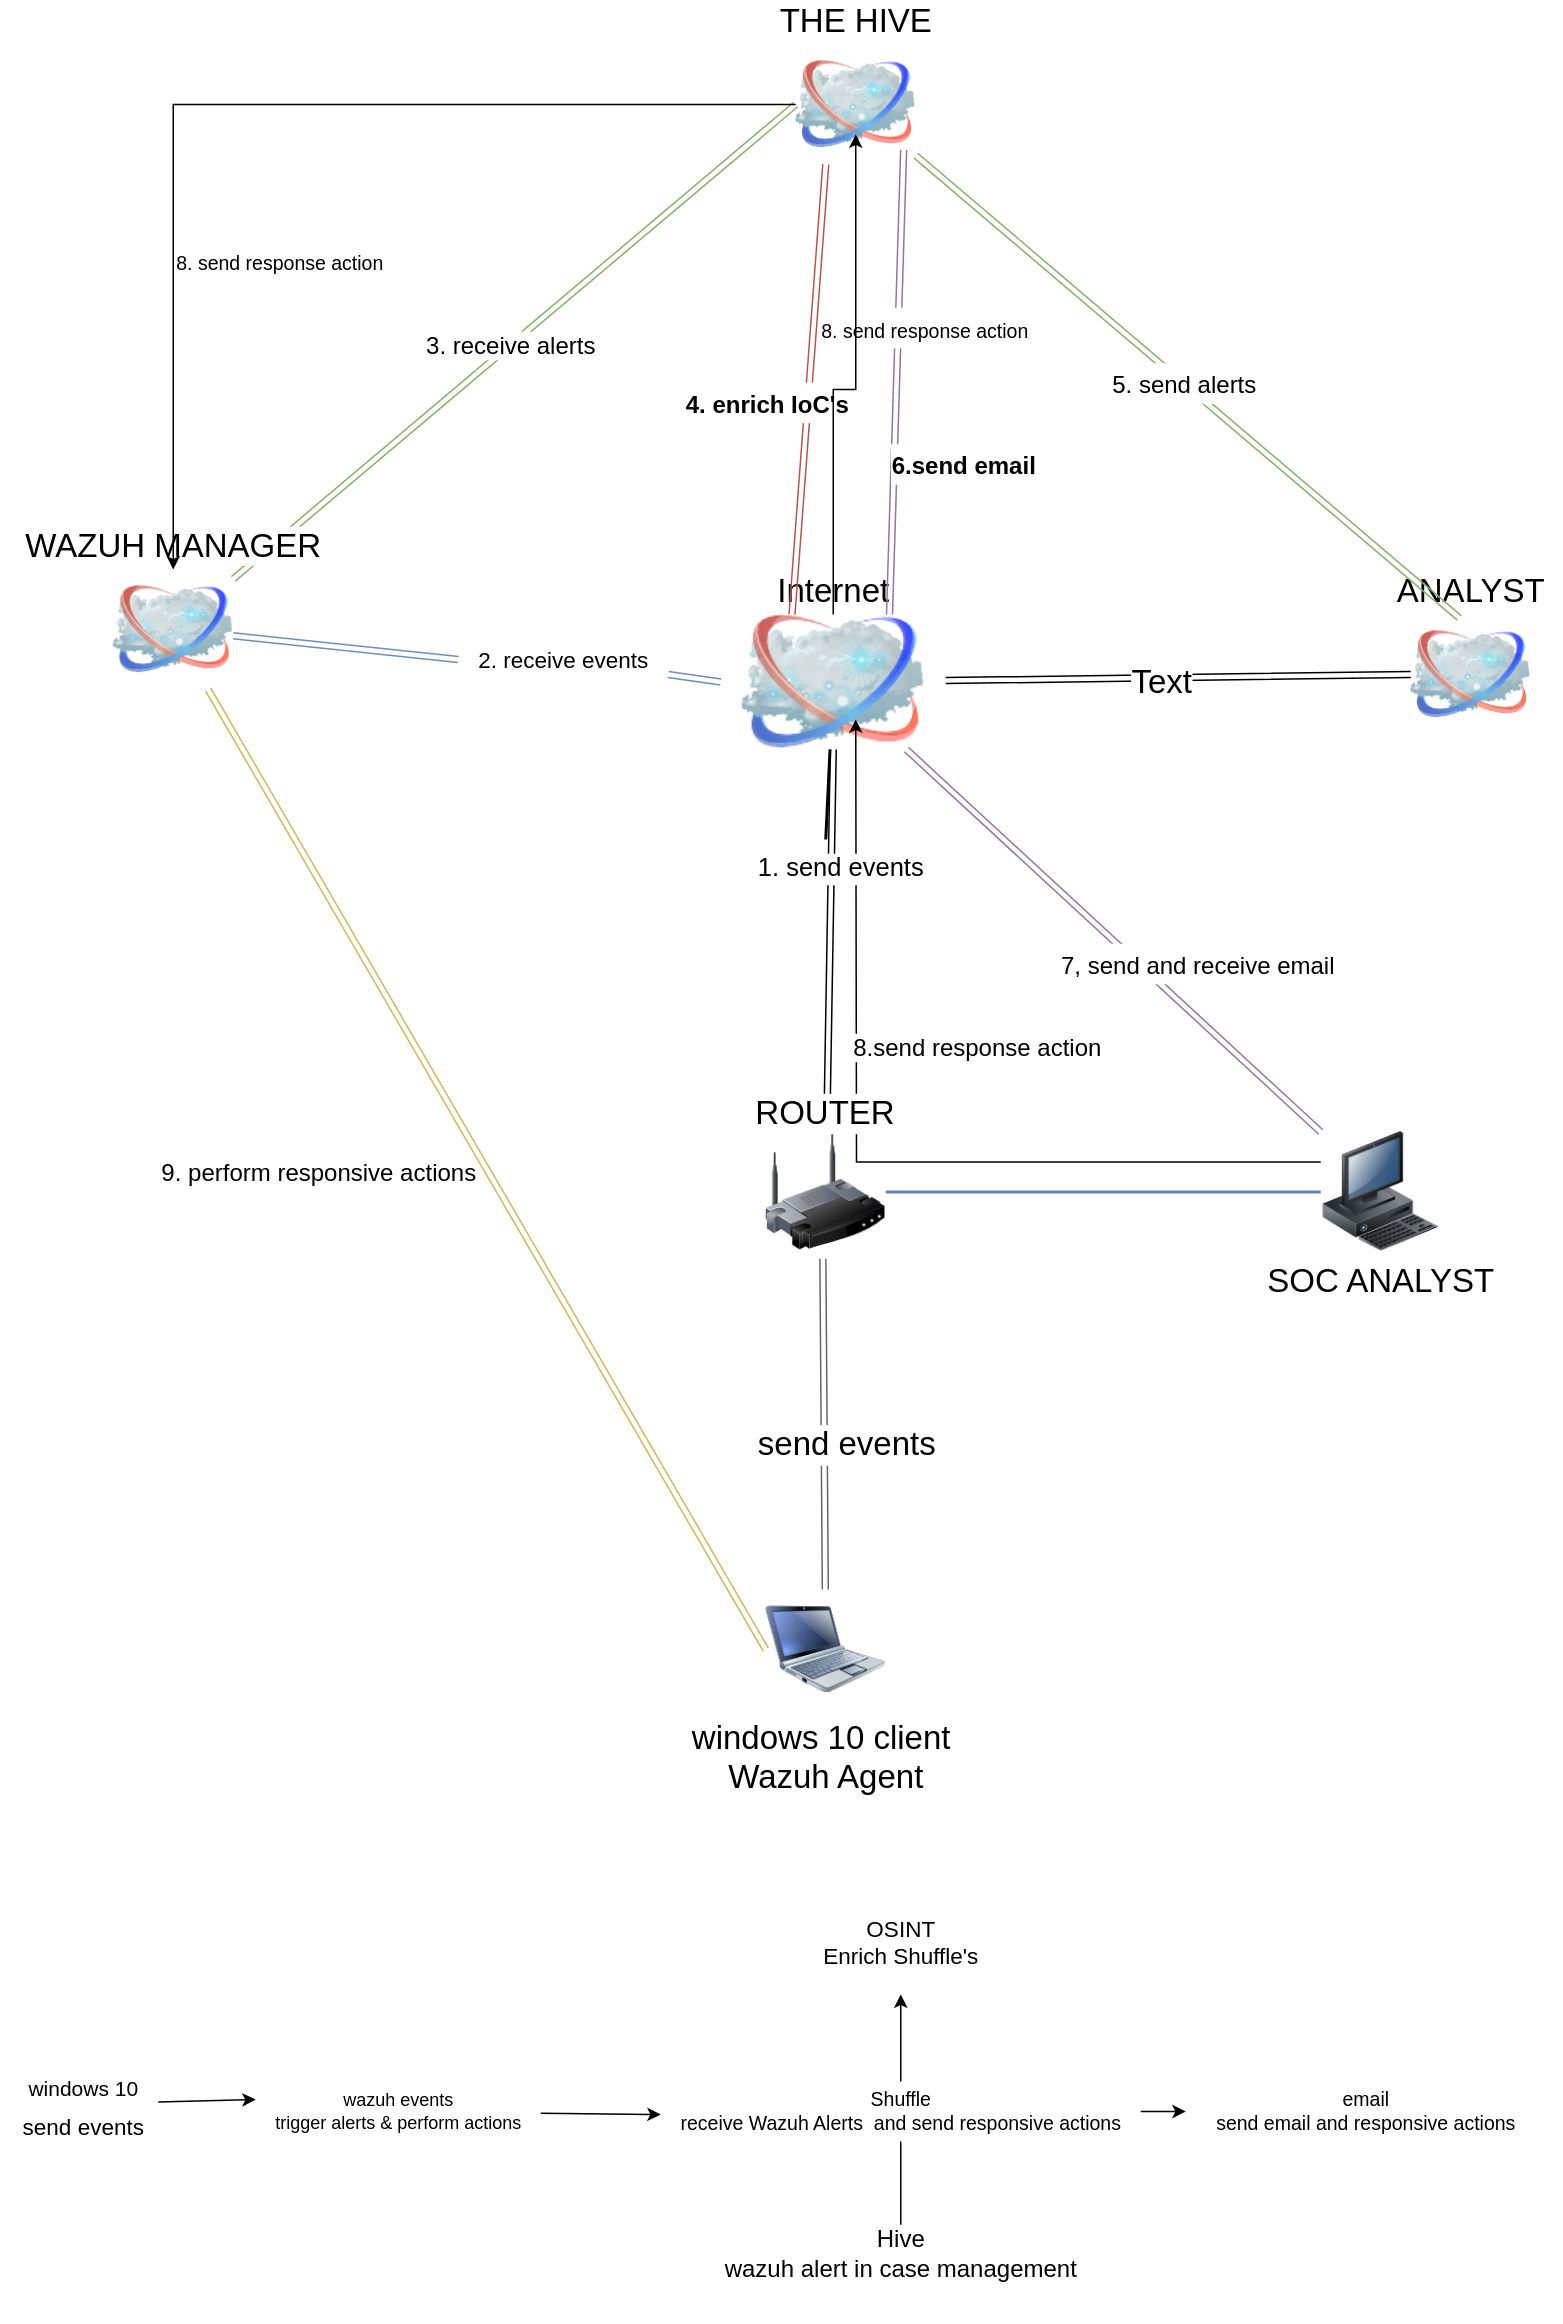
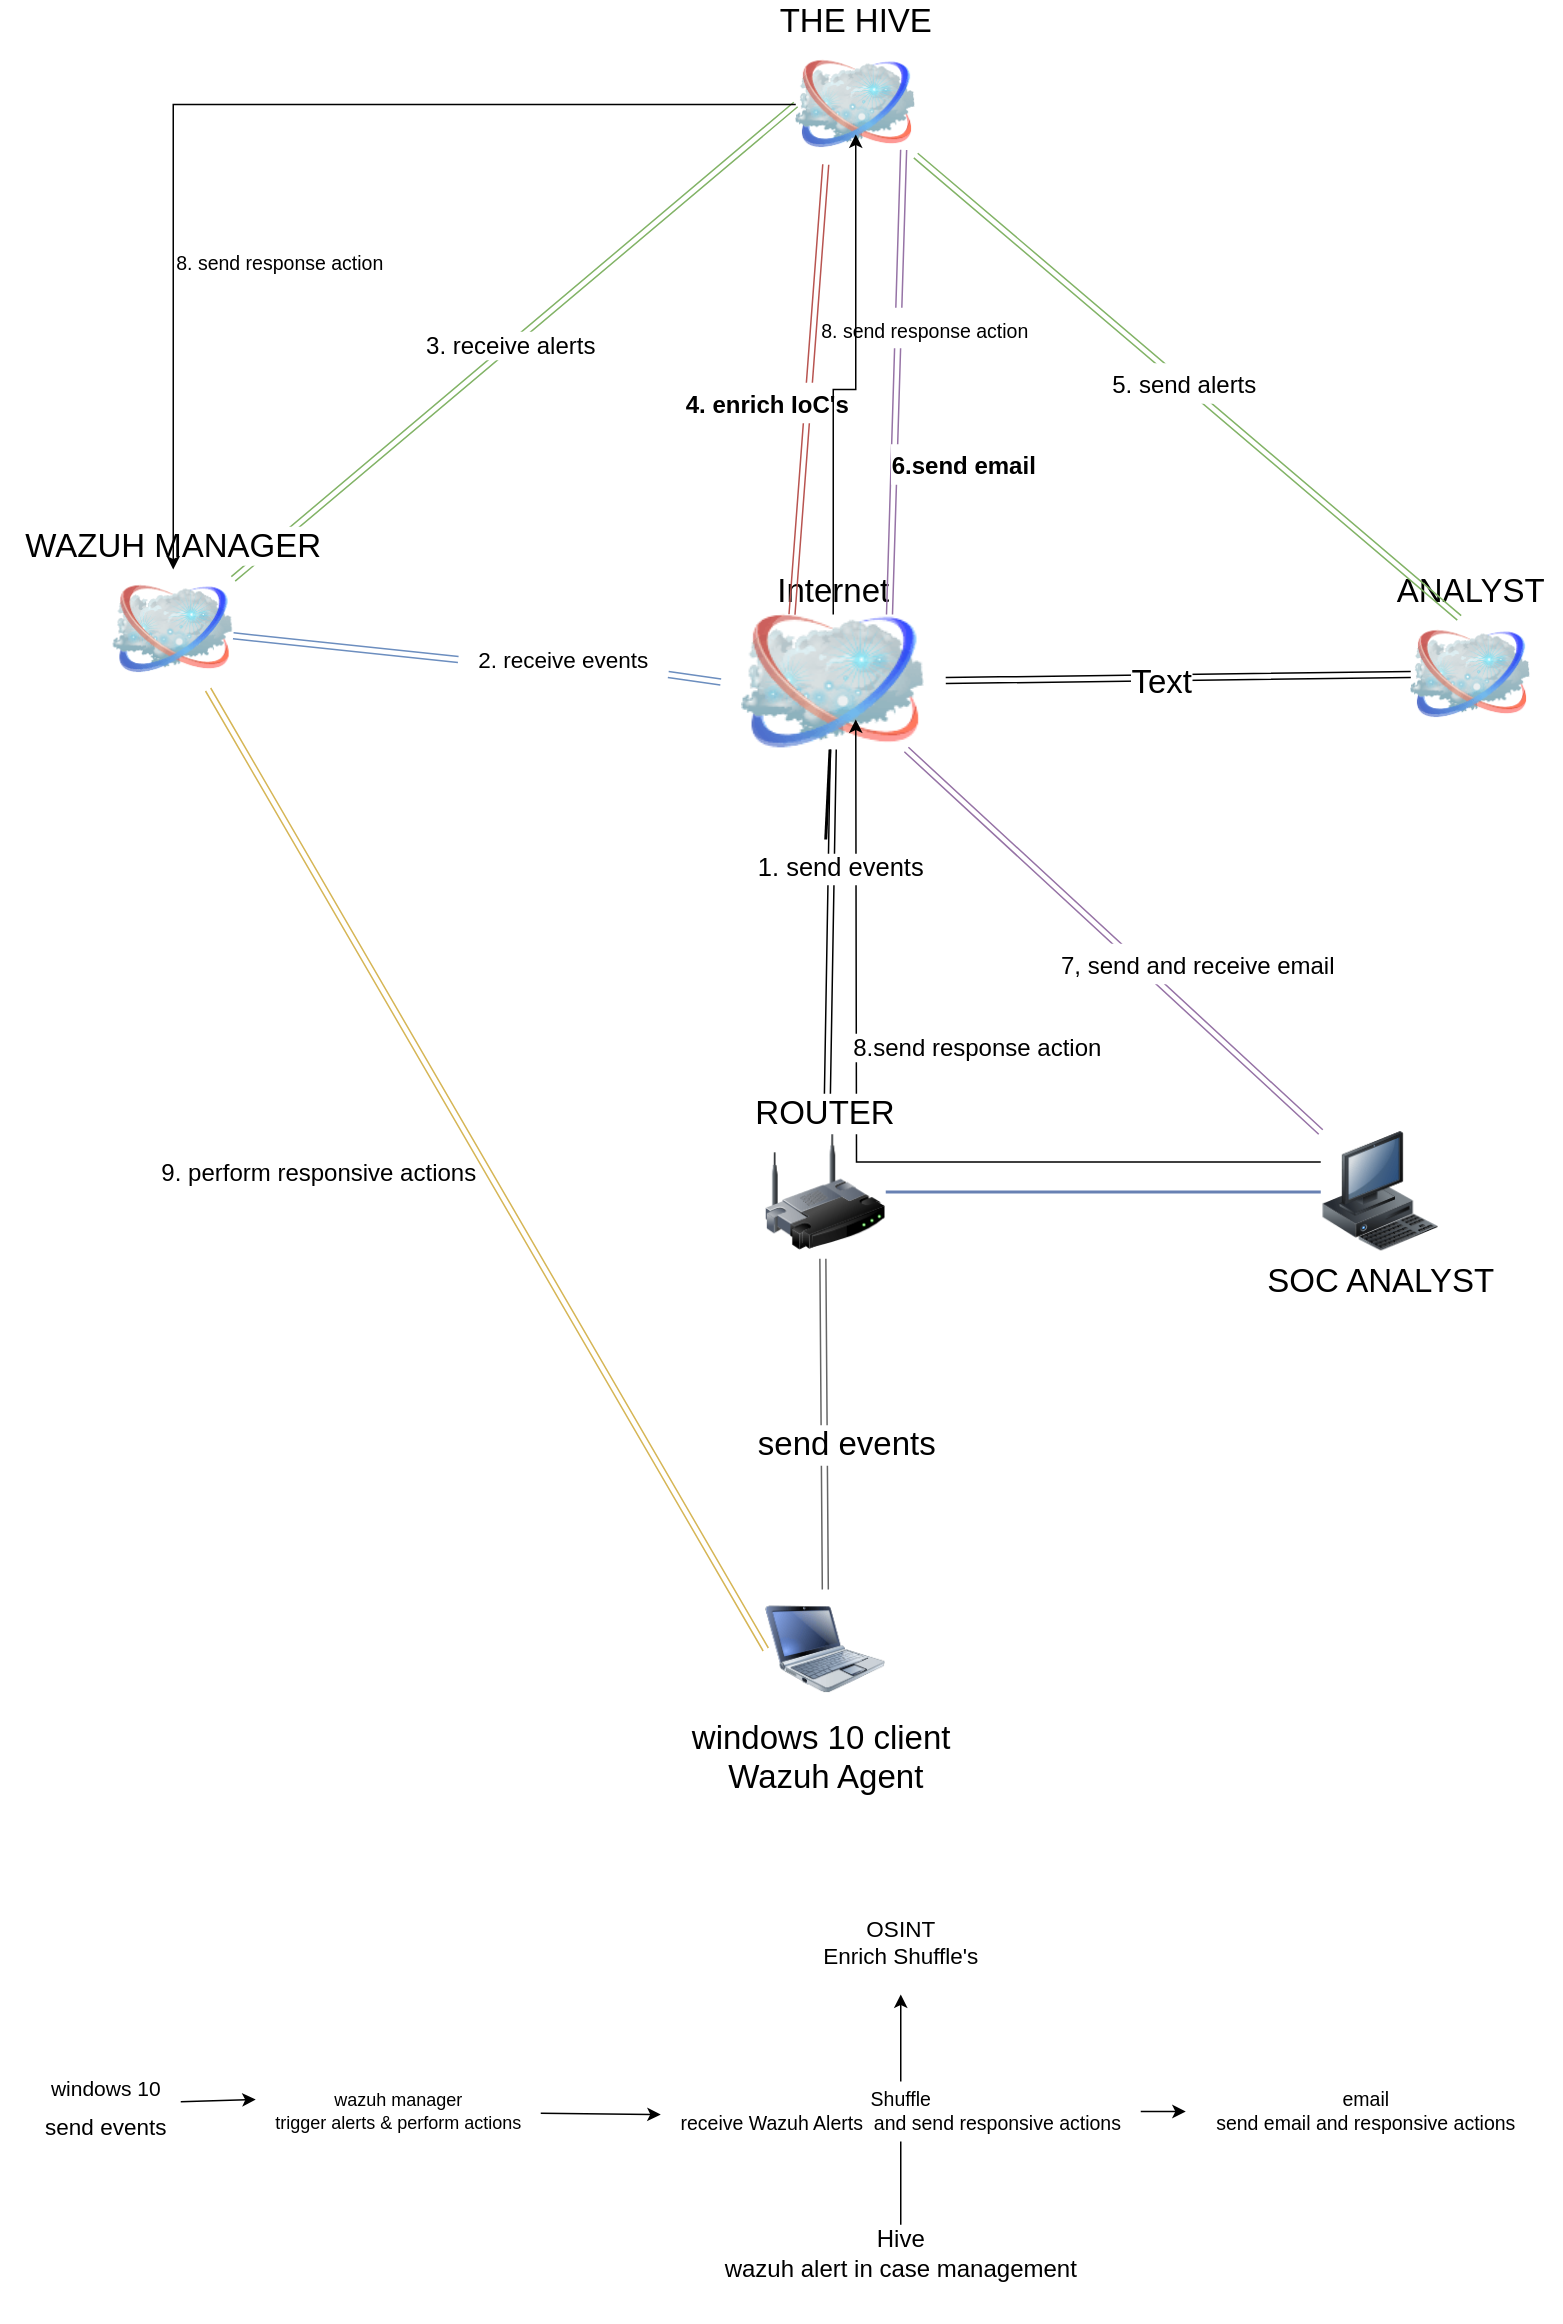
node "windows 10 send events": moved (83, 2104) -> (106, 2104)
node "wazuh events trigger alerts & perform actions": label "wazuh events trigger alerts & perform actions" -> "wazuh manager trigger alerts & perform actions"
